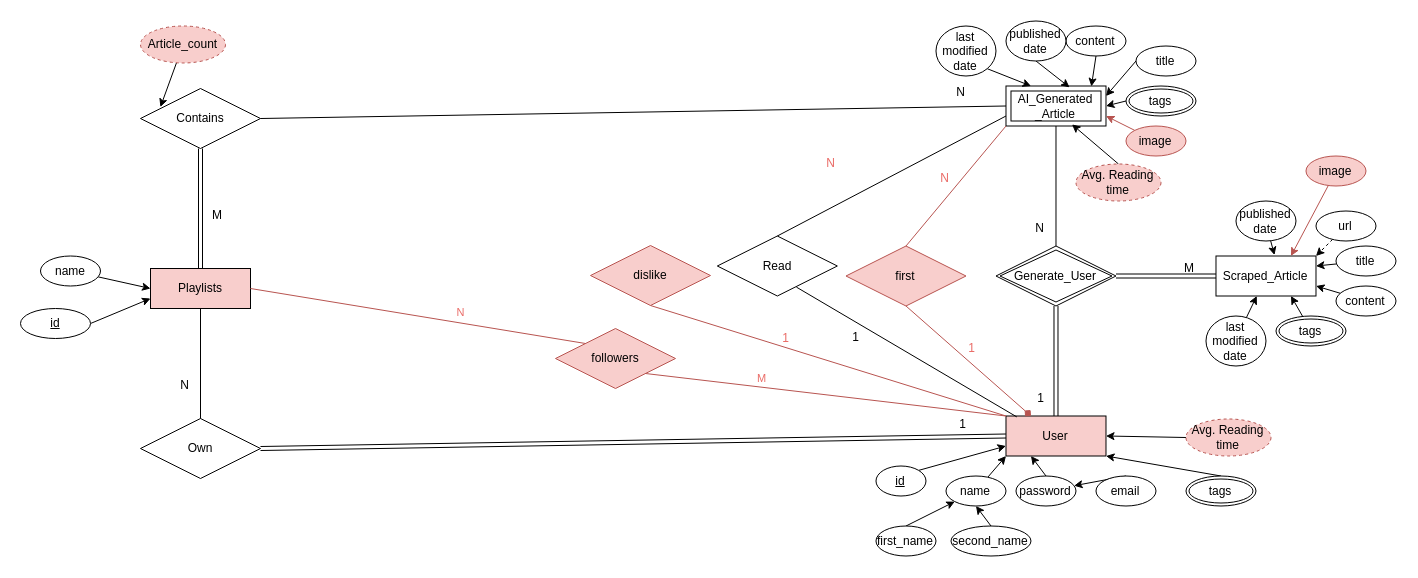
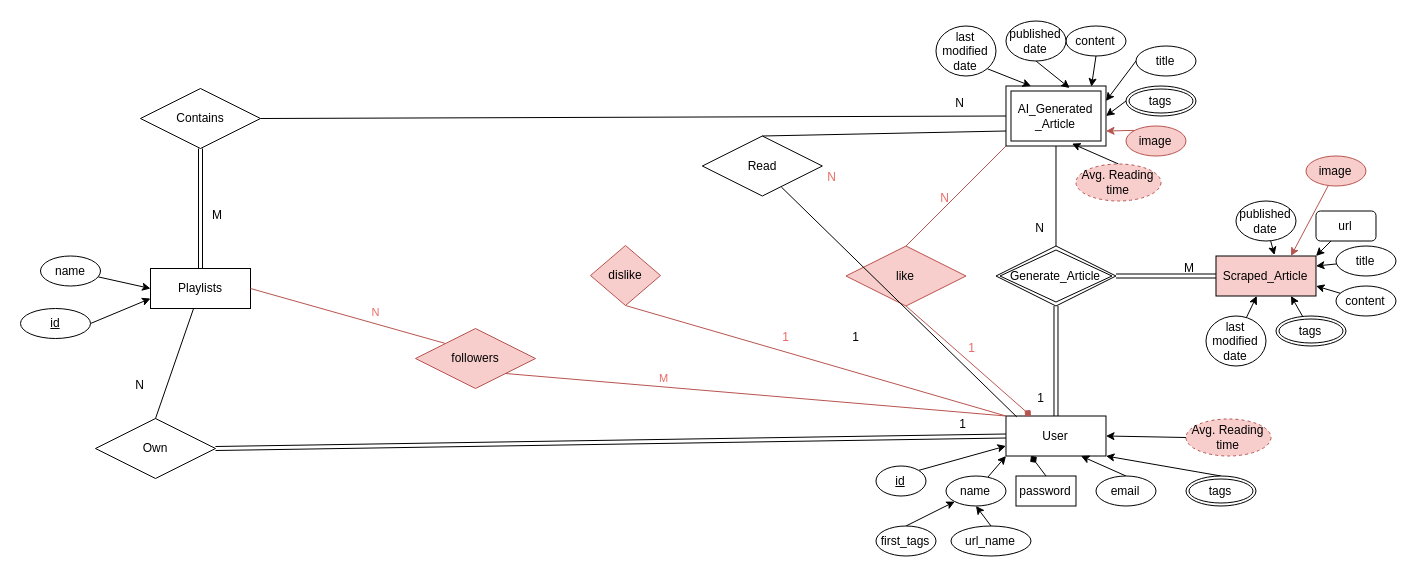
node "Article_count": removed
edge "Article_count" -> "Contains": removed
node "AI_Generated _Article": size 100x40 -> 100x60
node "url": shape ellipse -> rounded rectangle
edge "url" -> "Scraped_Article": style dashed -> solid
node "Read": moved (777, 266) -> (762, 166)
node "dislike": size 120x60 -> 70x60
node "Scraped_Article": fillcolor #ffffff -> #f8cecc
node "first": label "first" -> "like"
node "Generate_User": label "Generate_User" -> "Generate_Article"
node "Playlists": fillcolor #f8cecc -> #ffffff
node "followers": moved (616, 359) -> (476, 359)
node "User": fillcolor #f8cecc -> #ffffff
node "Own": moved (201, 449) -> (156, 449)
edge "password" -> "User": arrowhead classic -> diamond
edge "email" -> "password": now "email" -> "User"
node "password": shape ellipse -> rectangle
node "first_name": label "first_name" -> "first_tags"
node "second_name": label "second_name" -> "url_name"
